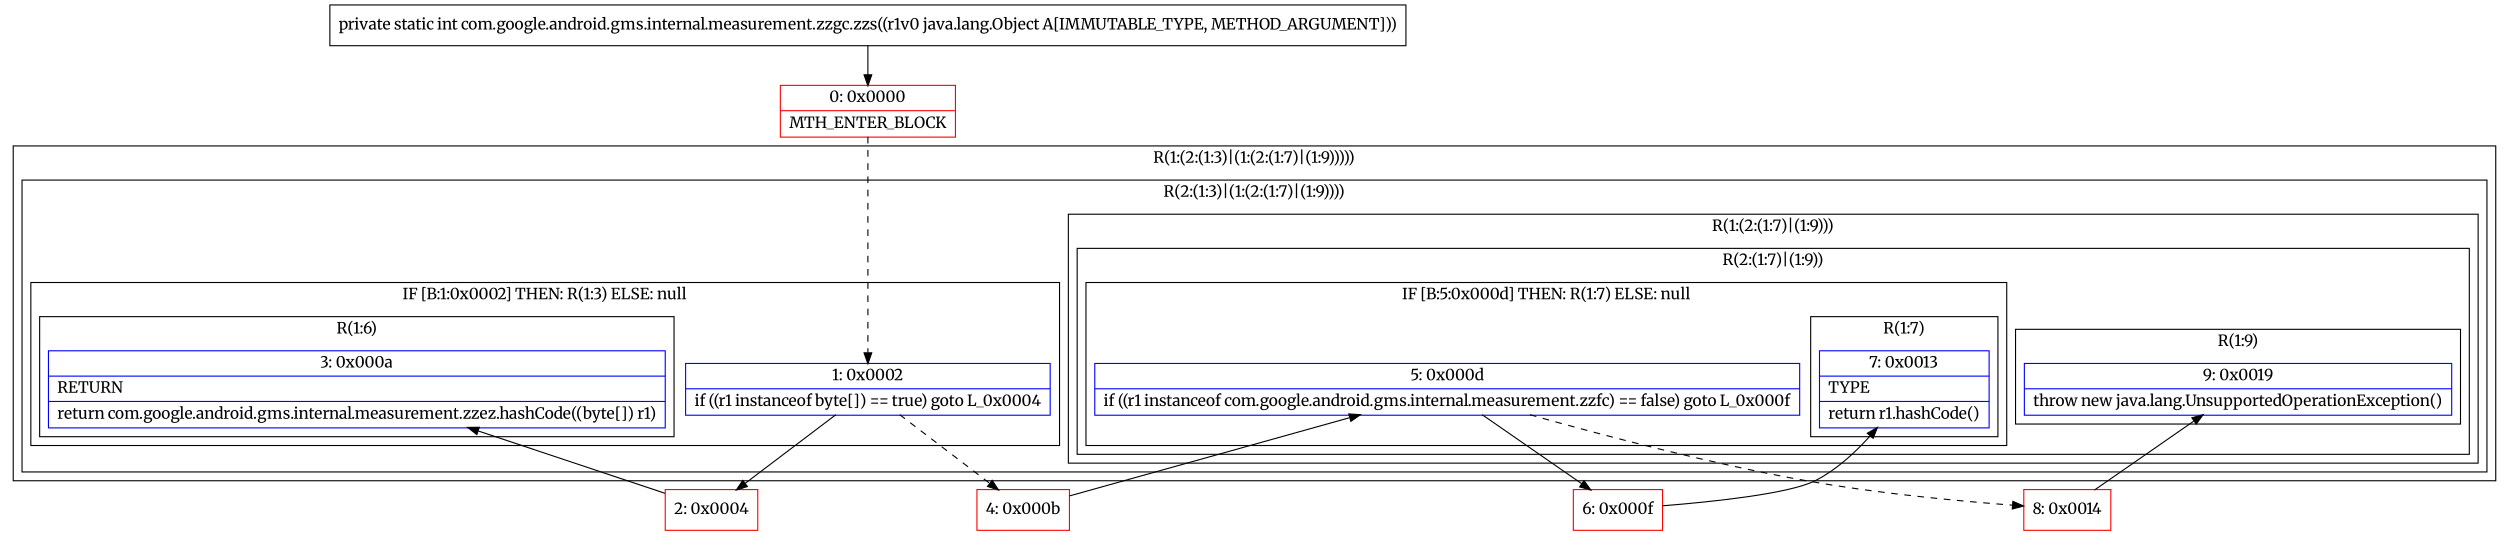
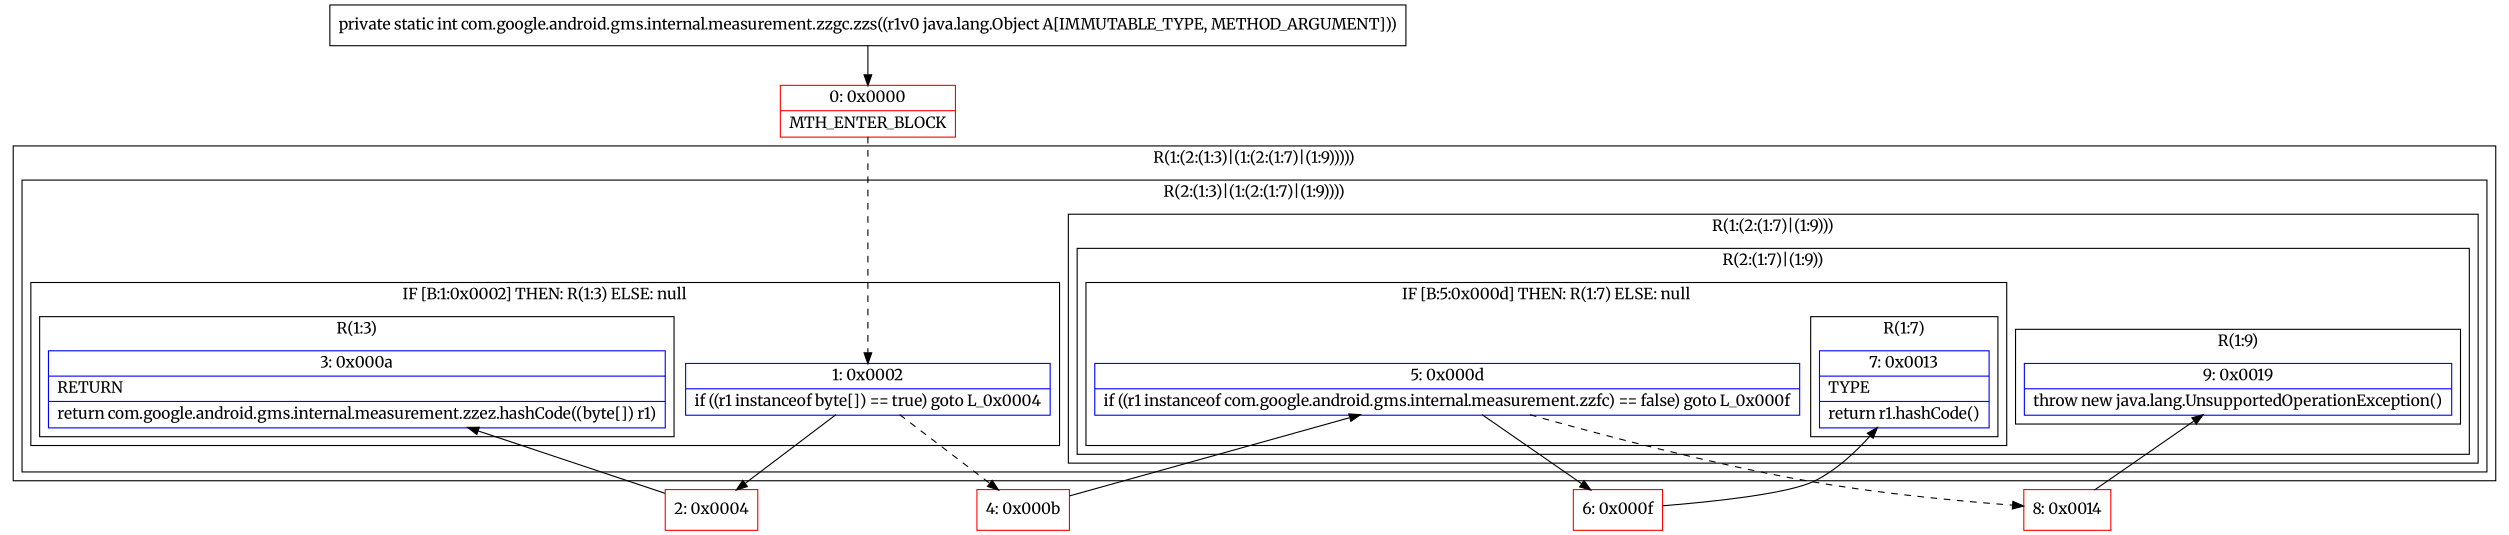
cluster "R(1:6)": label "R(1:6)" -> "R(1:3)"
